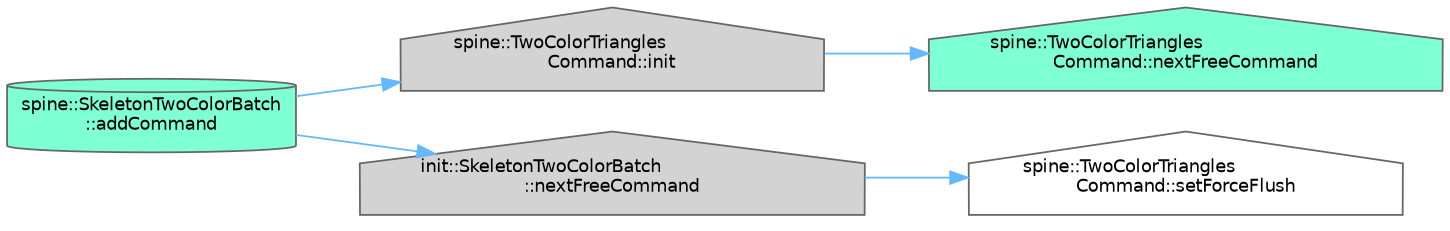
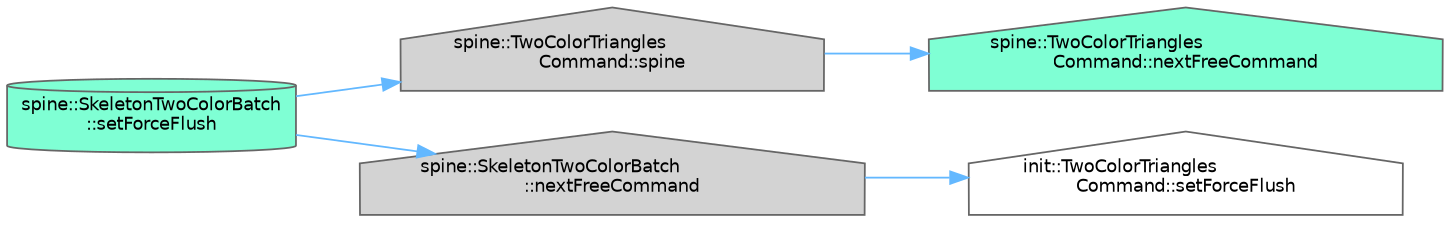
node "spine::TwoColorTriangles Command::init": label "spine::TwoColorTriangles Command::init" -> "spine::TwoColorTriangles Command::spine"
node "spine::SkeletonTwoColorBatch ::addCommand": label "spine::SkeletonTwoColorBatch ::addCommand" -> "spine::SkeletonTwoColorBatch ::setForceFlush"
node "init::SkeletonTwoColorBatch ::nextFreeCommand": label "init::SkeletonTwoColorBatch ::nextFreeCommand" -> "spine::SkeletonTwoColorBatch ::nextFreeCommand"
node "spine::TwoColorTriangles Command::setForceFlush": label "spine::TwoColorTriangles Command::setForceFlush" -> "init::TwoColorTriangles Command::setForceFlush"
